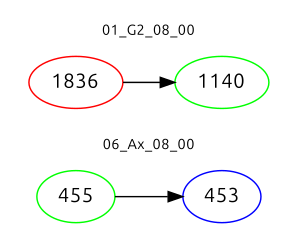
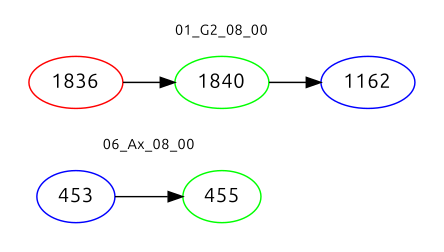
node "1140": label "1140" -> "1840"
node "1162": added
edge "455" -> "453": reversed
